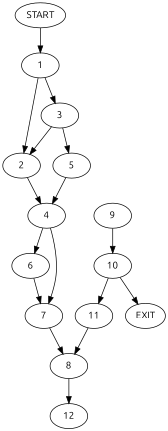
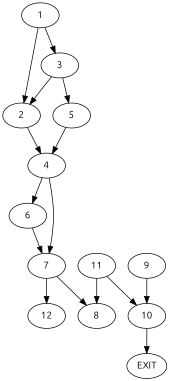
node "START": removed
edge "10" -> "11": reversed
edge "8" -> "12": now "7" -> "12"
